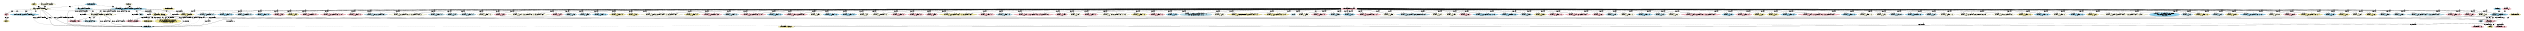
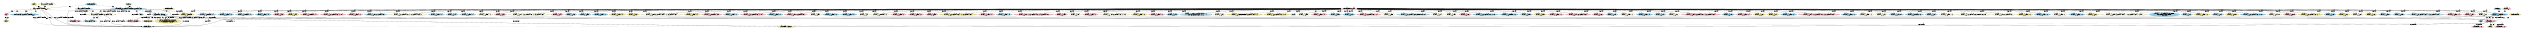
node "(Call,immediate < UT32_MAX)": fillcolor khaki -> lightblue
edge "(Call,op->operands[1].immediate * op->operands[1].sign)" -> "(Call,immediate >> byte)": now "(Call,op->operands[1].immediate * op->operands[1].sign)" -> "(Call,op->operands[1].sign)"
edge "(Call,immediate < UT32_MAX)" -> "(Call,immediate > UT32_MAX)": added, label "DDG: UT32_MAX"
edge "(Call,immediate >> 8)" -> "(Call,immediate >> 32)": reversed
